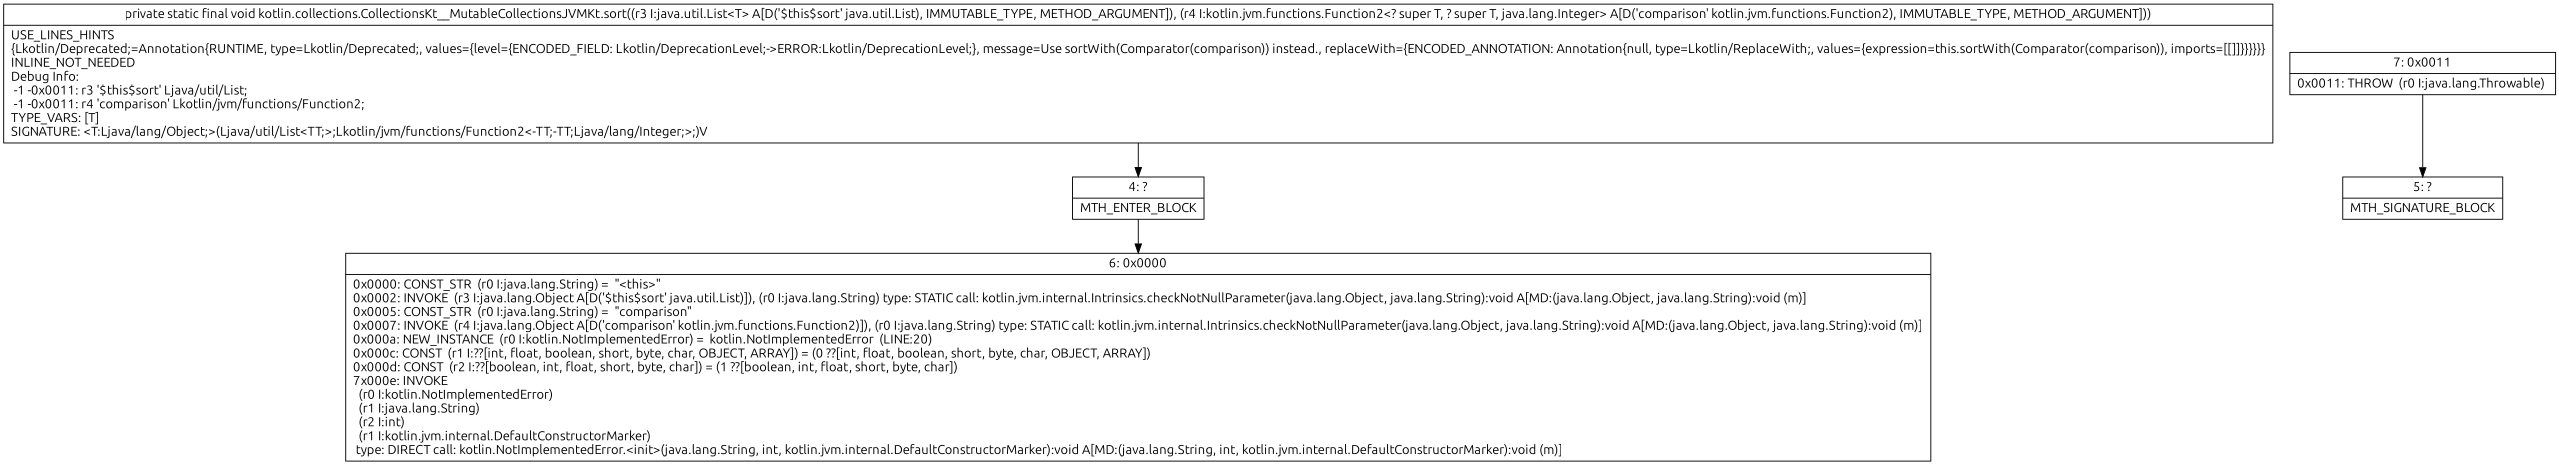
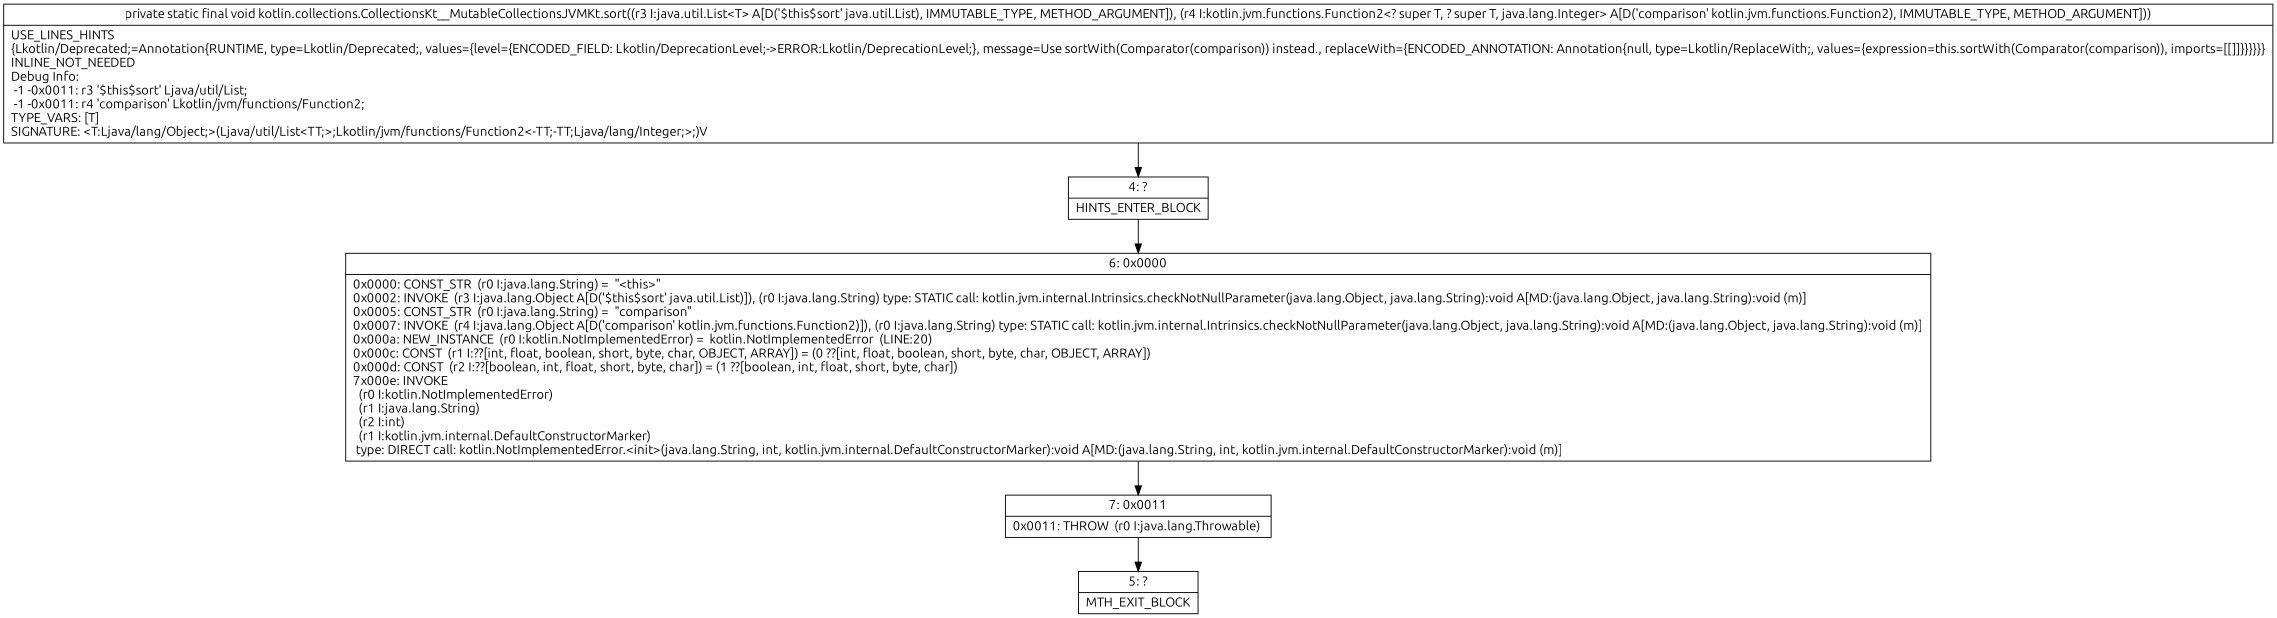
node "4: ?": text "MTH_ENTER_BLOCK" -> "HINTS_ENTER_BLOCK"
node "5: ?": text "MTH_SIGNATURE_BLOCK" -> "MTH_EXIT_BLOCK"
edge "6: 0x0000" -> "7: 0x0011": added
